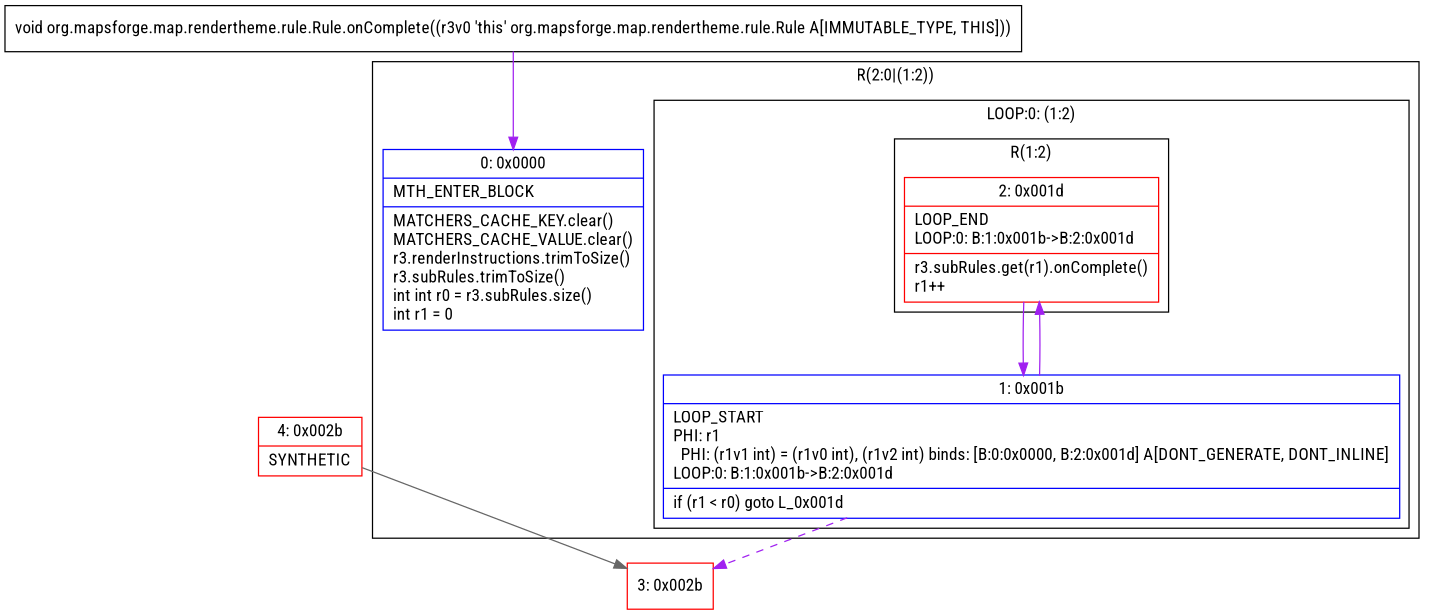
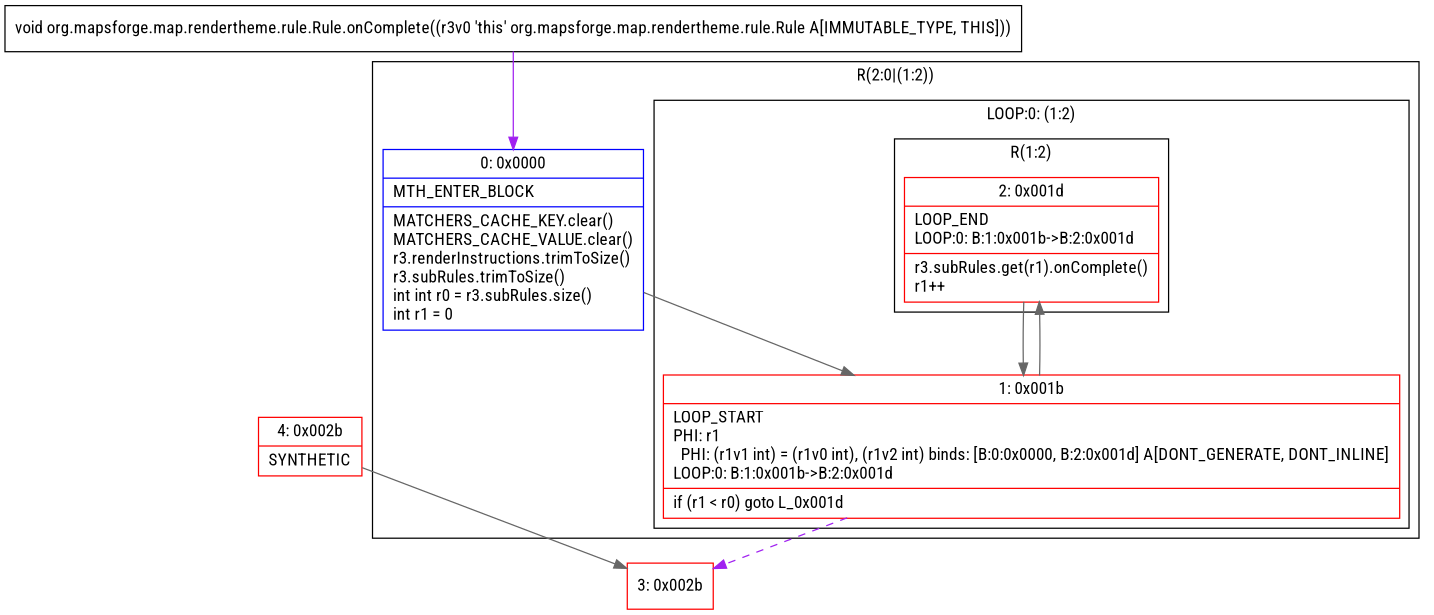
edge "0: 0x0000" -> "1: 0x001b": added
edge "2: 0x001d" -> "1: 0x001b": color purple -> gray40
edge "1: 0x001b" -> "2: 0x001d": color purple -> gray40
node "1: 0x001b": color blue -> red
